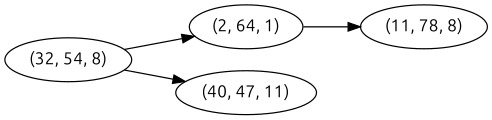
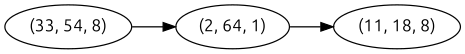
node "(11, 78, 8)": label "(11, 78, 8)" -> "(11, 18, 8)"
node "(32, 54, 8)": label "(32, 54, 8)" -> "(33, 54, 8)"
node "(40, 47, 11)": removed
